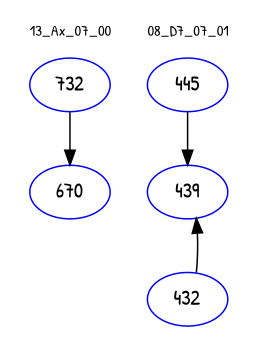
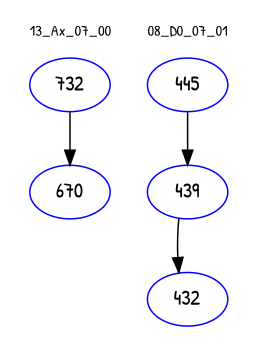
cluster "08_D7_07_01": label "08_D7_07_01" -> "08_D0_07_01"
edge "432" -> "439": reversed
